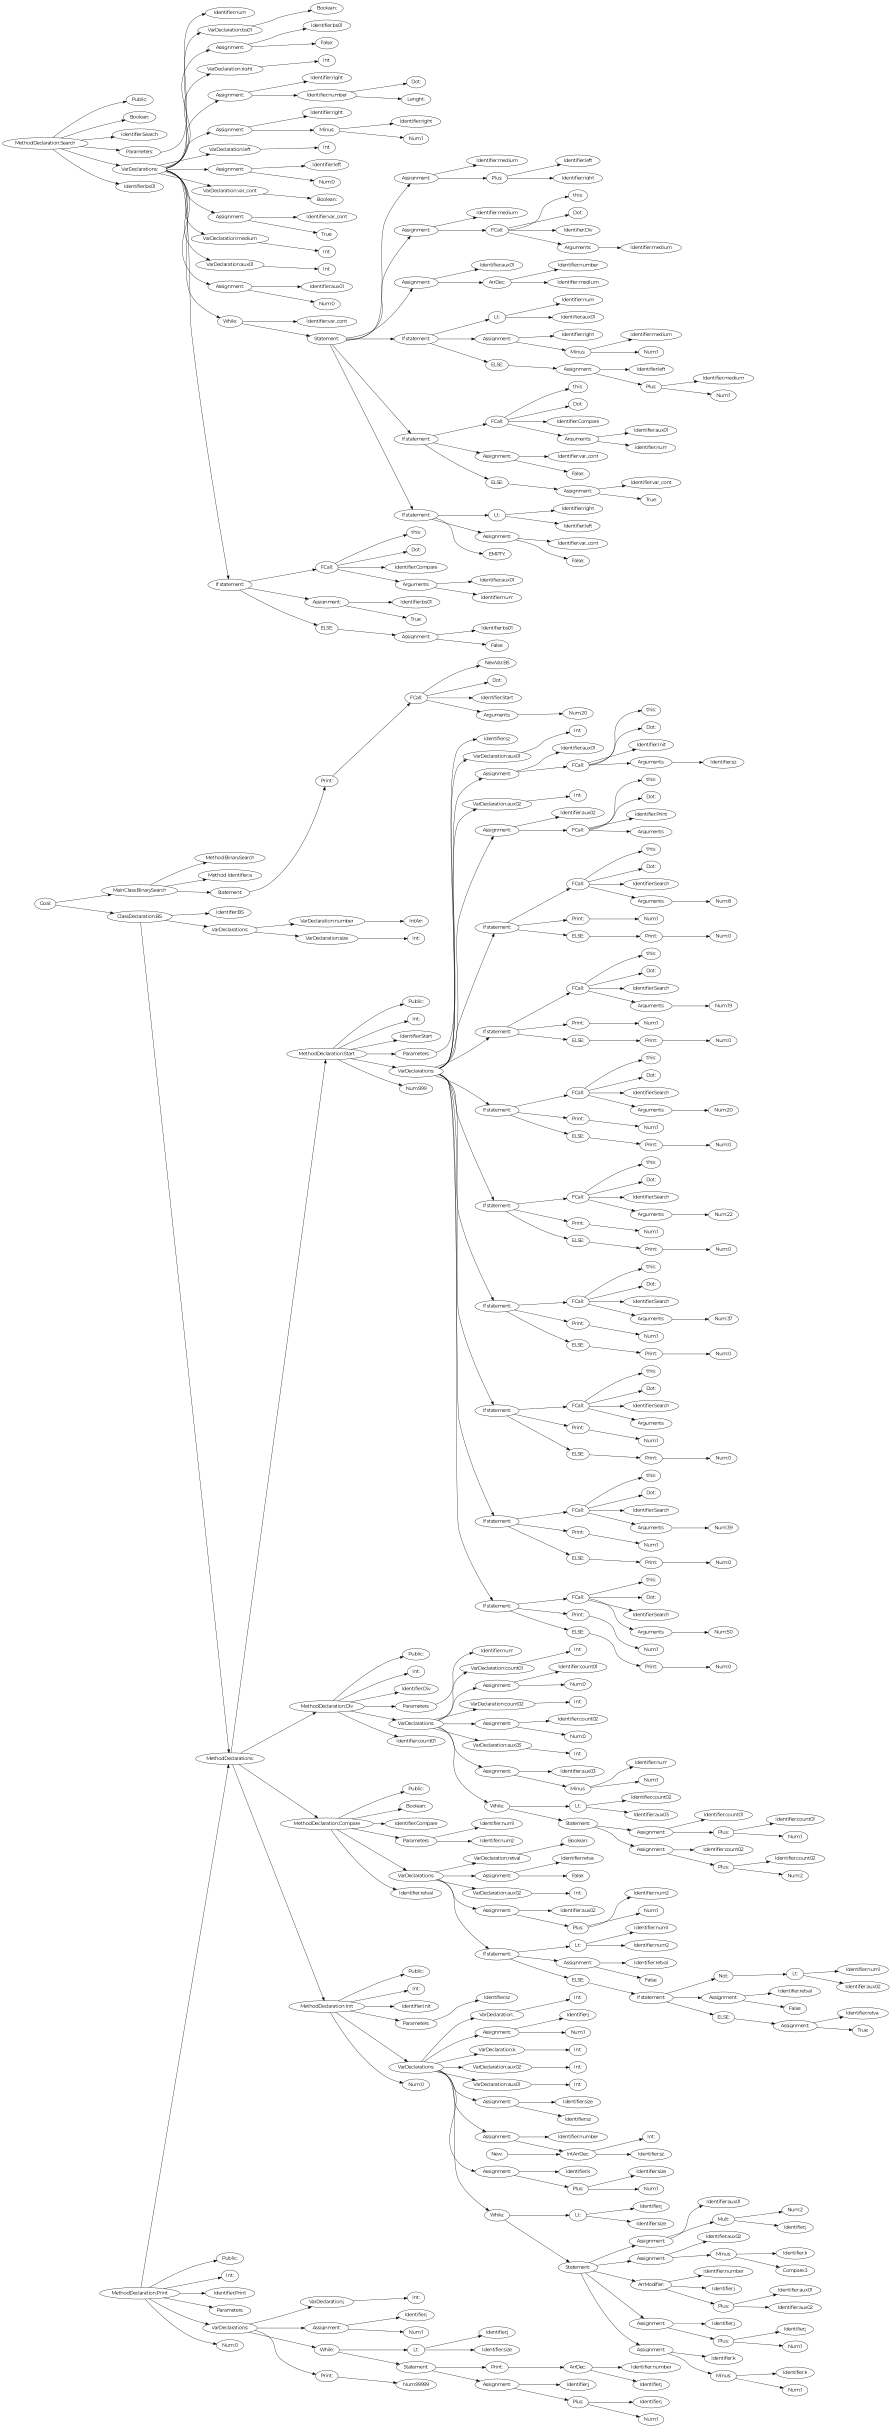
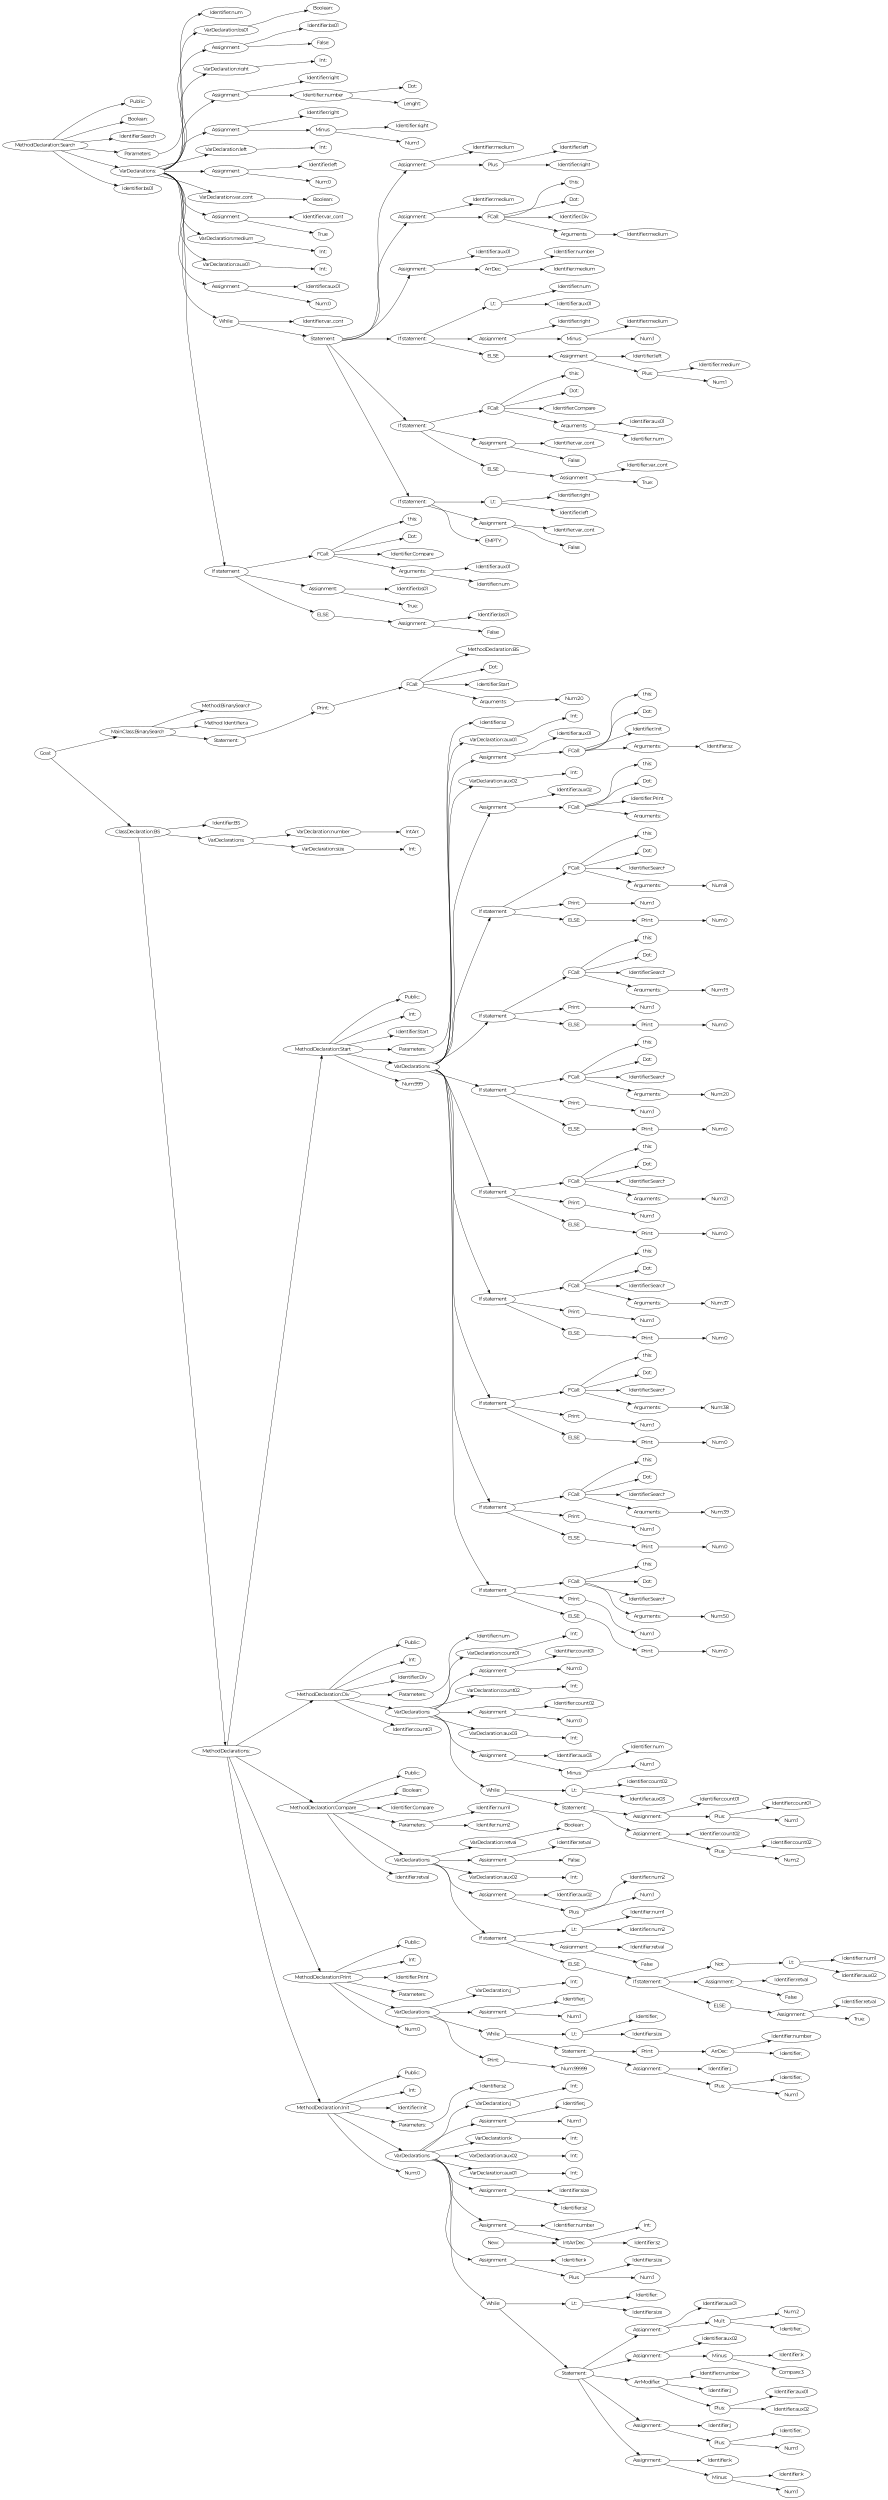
node "NewVar:BS": label "NewVar:BS" -> "MethodDeclaration:BS"
node "Num:22": label "Num:22" -> "Num:21"
node "Num:38": added
edge "MethodDeclaration:Print" -> "MethodDeclarations:": reversed
